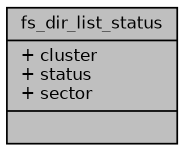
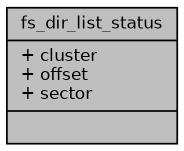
node "fs_dir_list_status": text "+ status" -> "+ offset"
